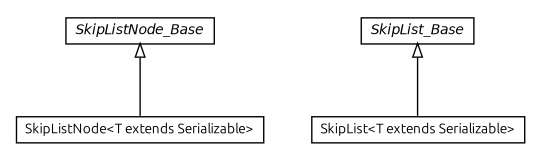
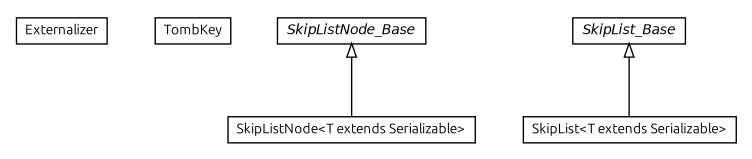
node "Externalizer": added
node "TombKey": added
